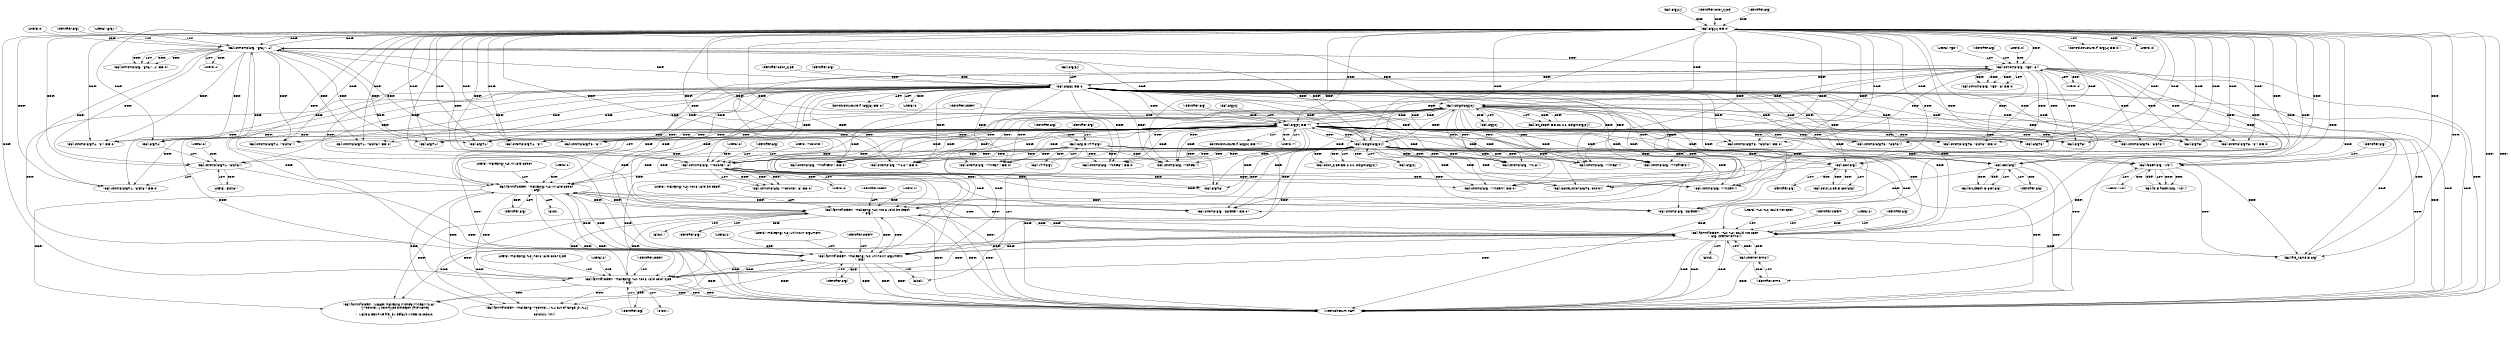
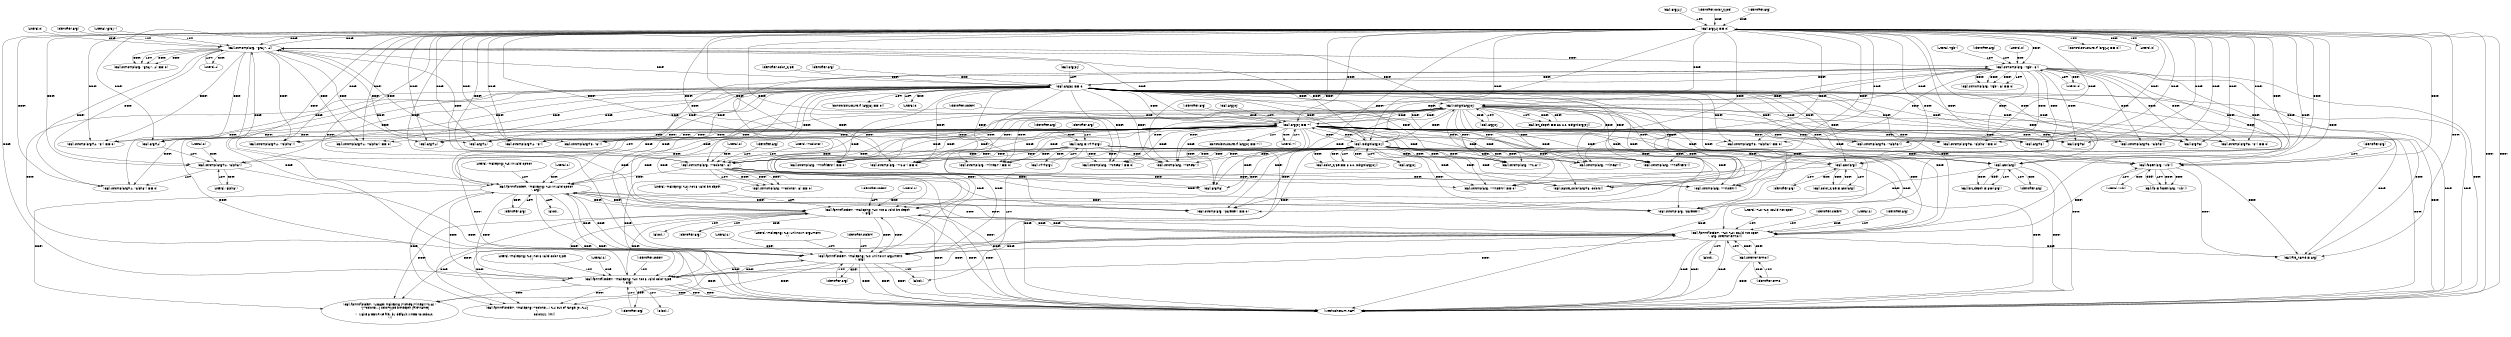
edge "(Call,arg[4])" -> "(Call,arg[4] == 0)": label "CFG: " -> "AST: "
edge "(Call,arg[4] == 0)" -> "(Identifier,errno)": now "(Call,arg[4] == 0)" -> "(Call,arg+8)"
node "(Literal,8)": removed
